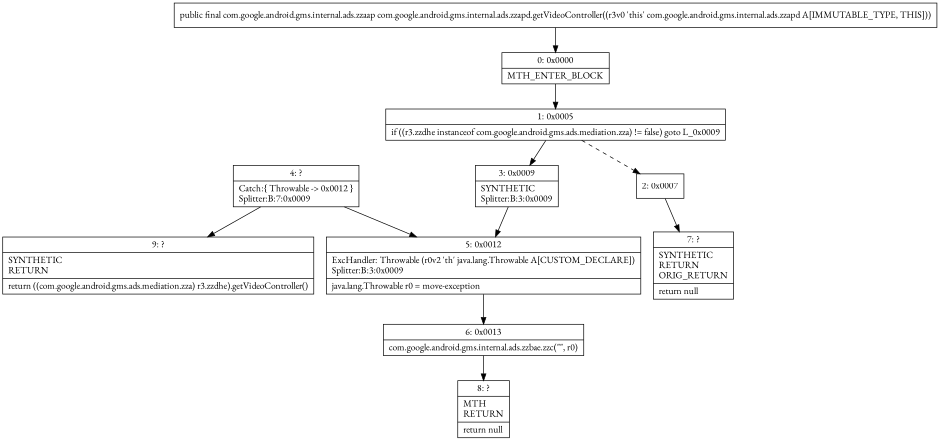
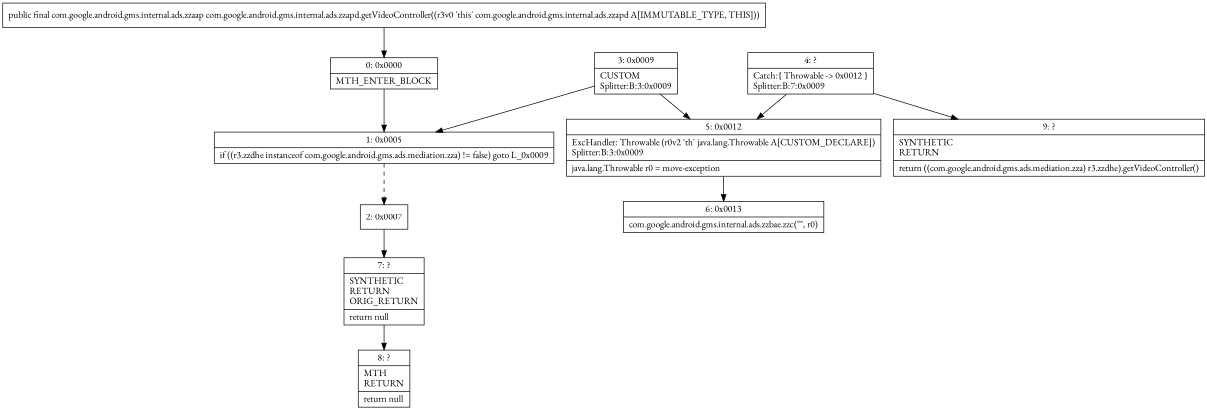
edge "1: 0x0005" -> "3: 0x0009": reversed
node "3: 0x0009": text "SYNTHETIC" -> "CUSTOM"
edge "6: 0x0013" -> "8: ?": now "7: ?" -> "8: ?"
